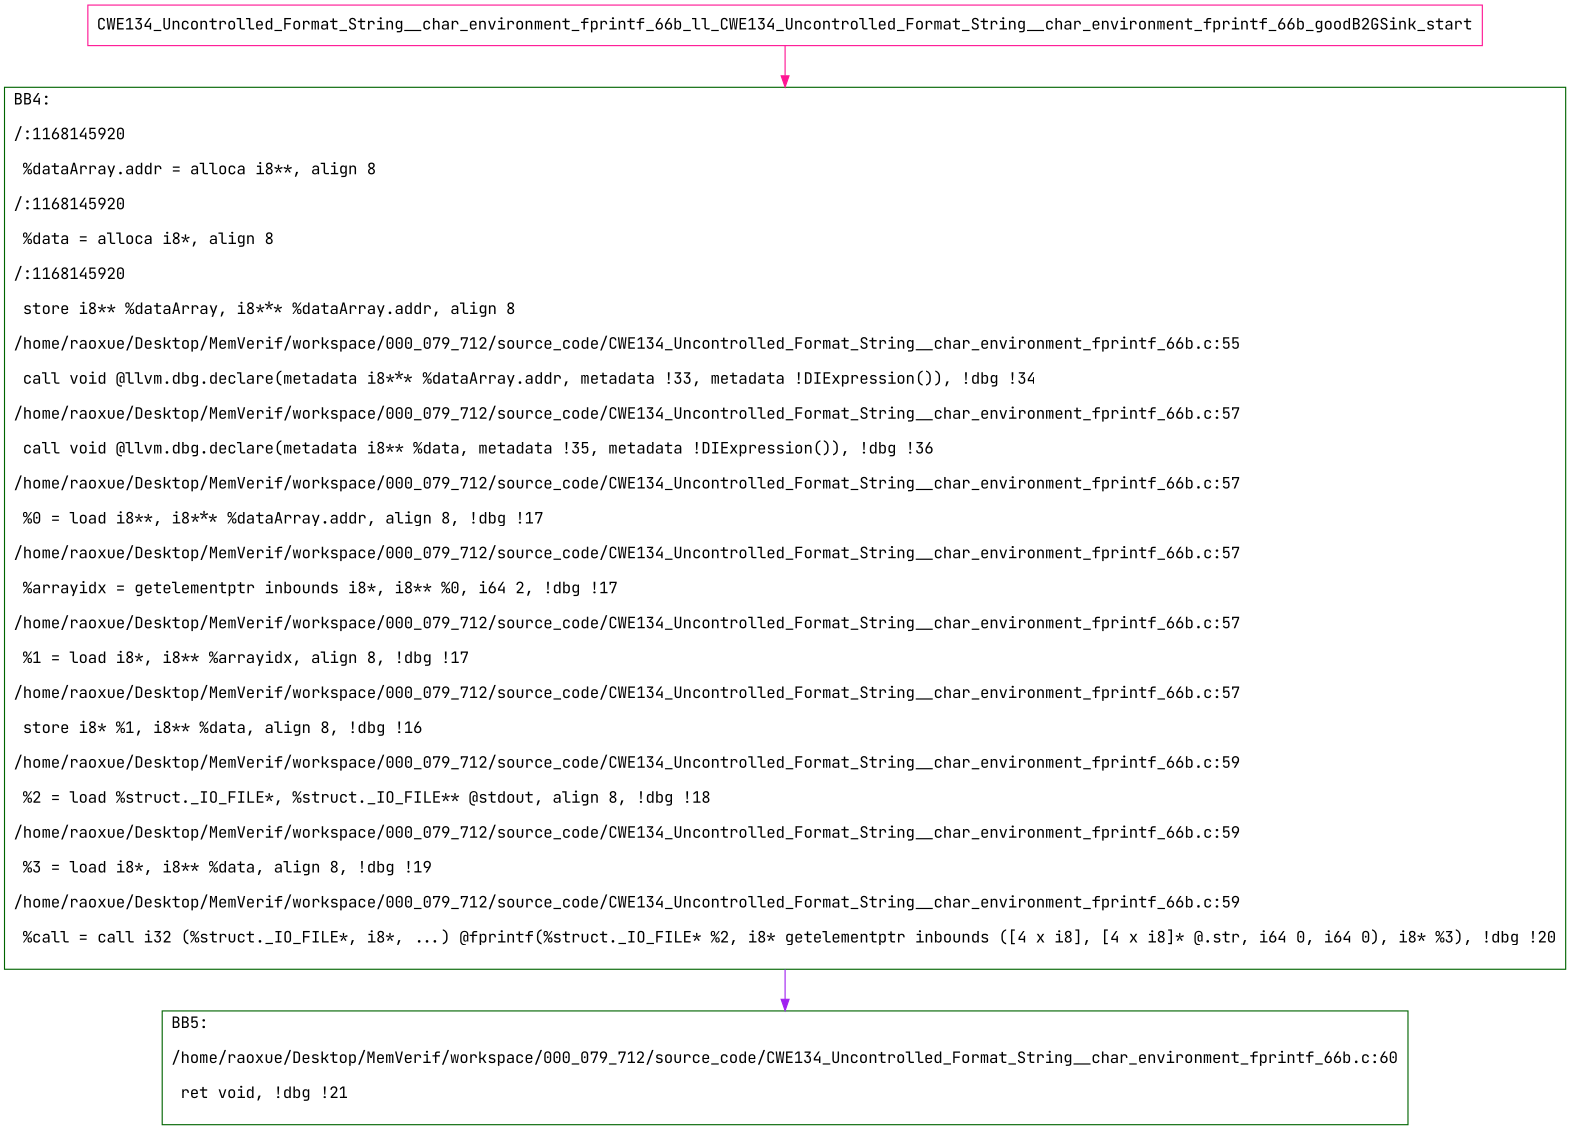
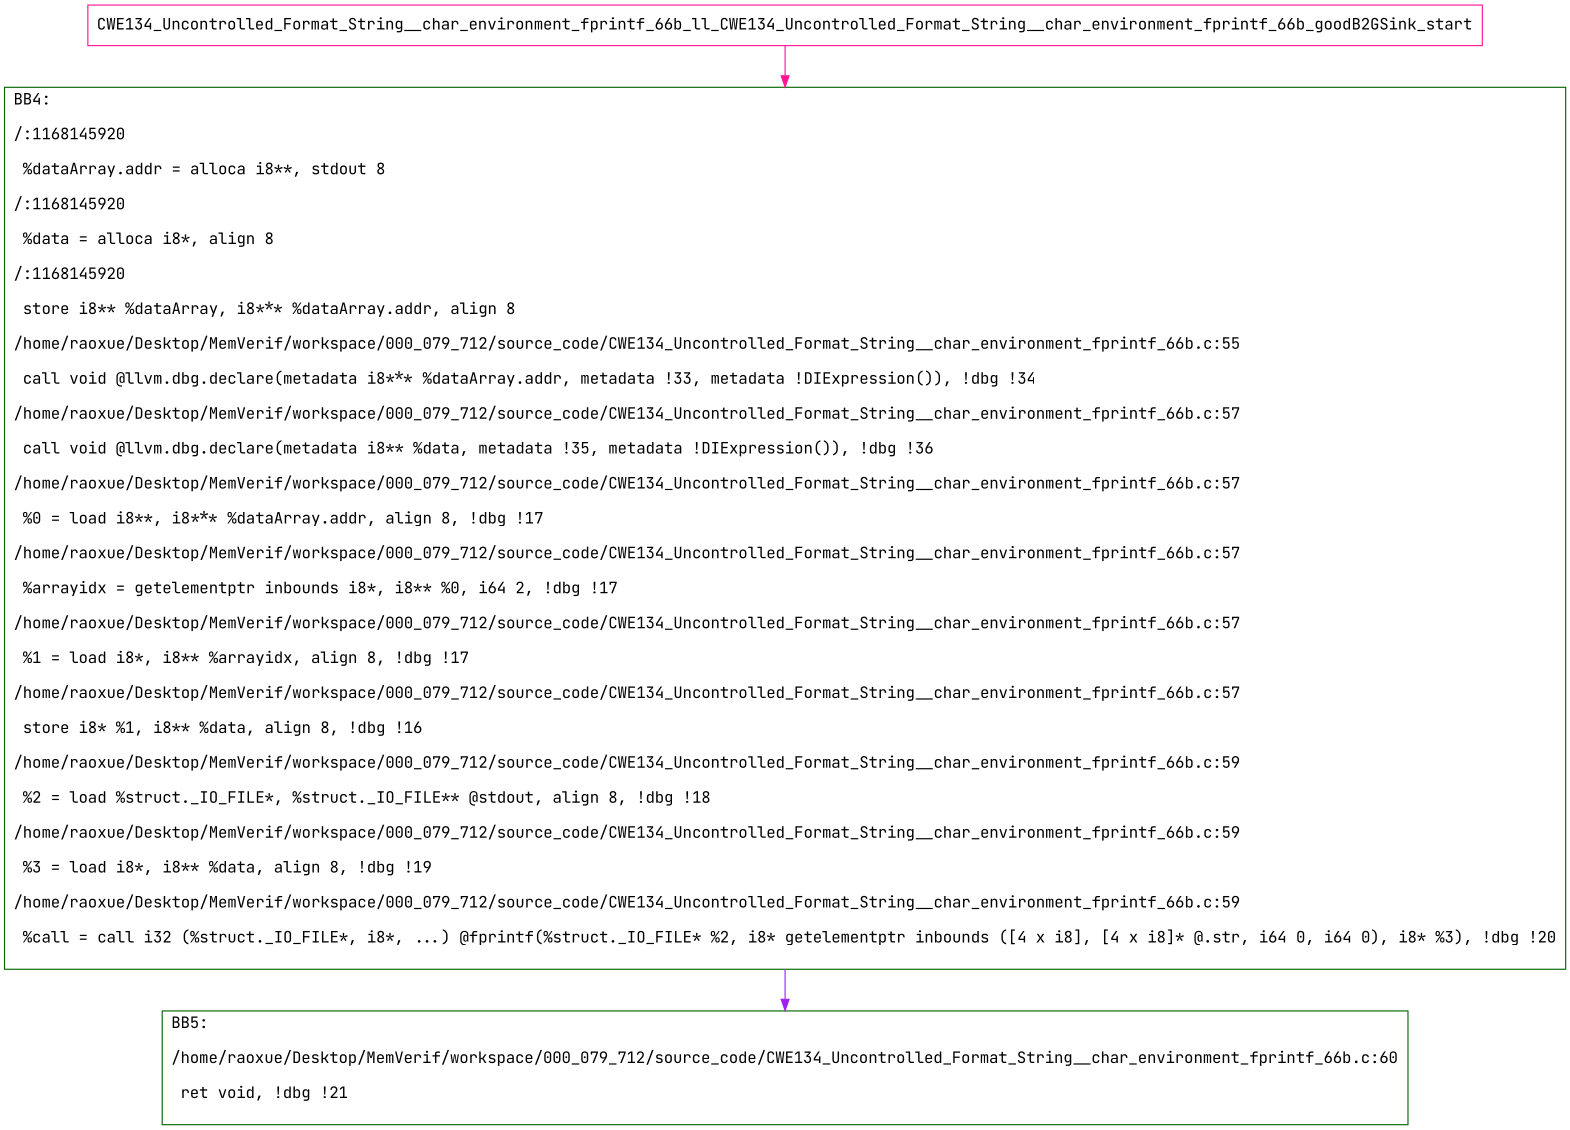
node "BB4:": text "%dataArray.addr = alloca i8**, align 8" -> "%dataArray.addr = alloca i8**, stdout 8"
